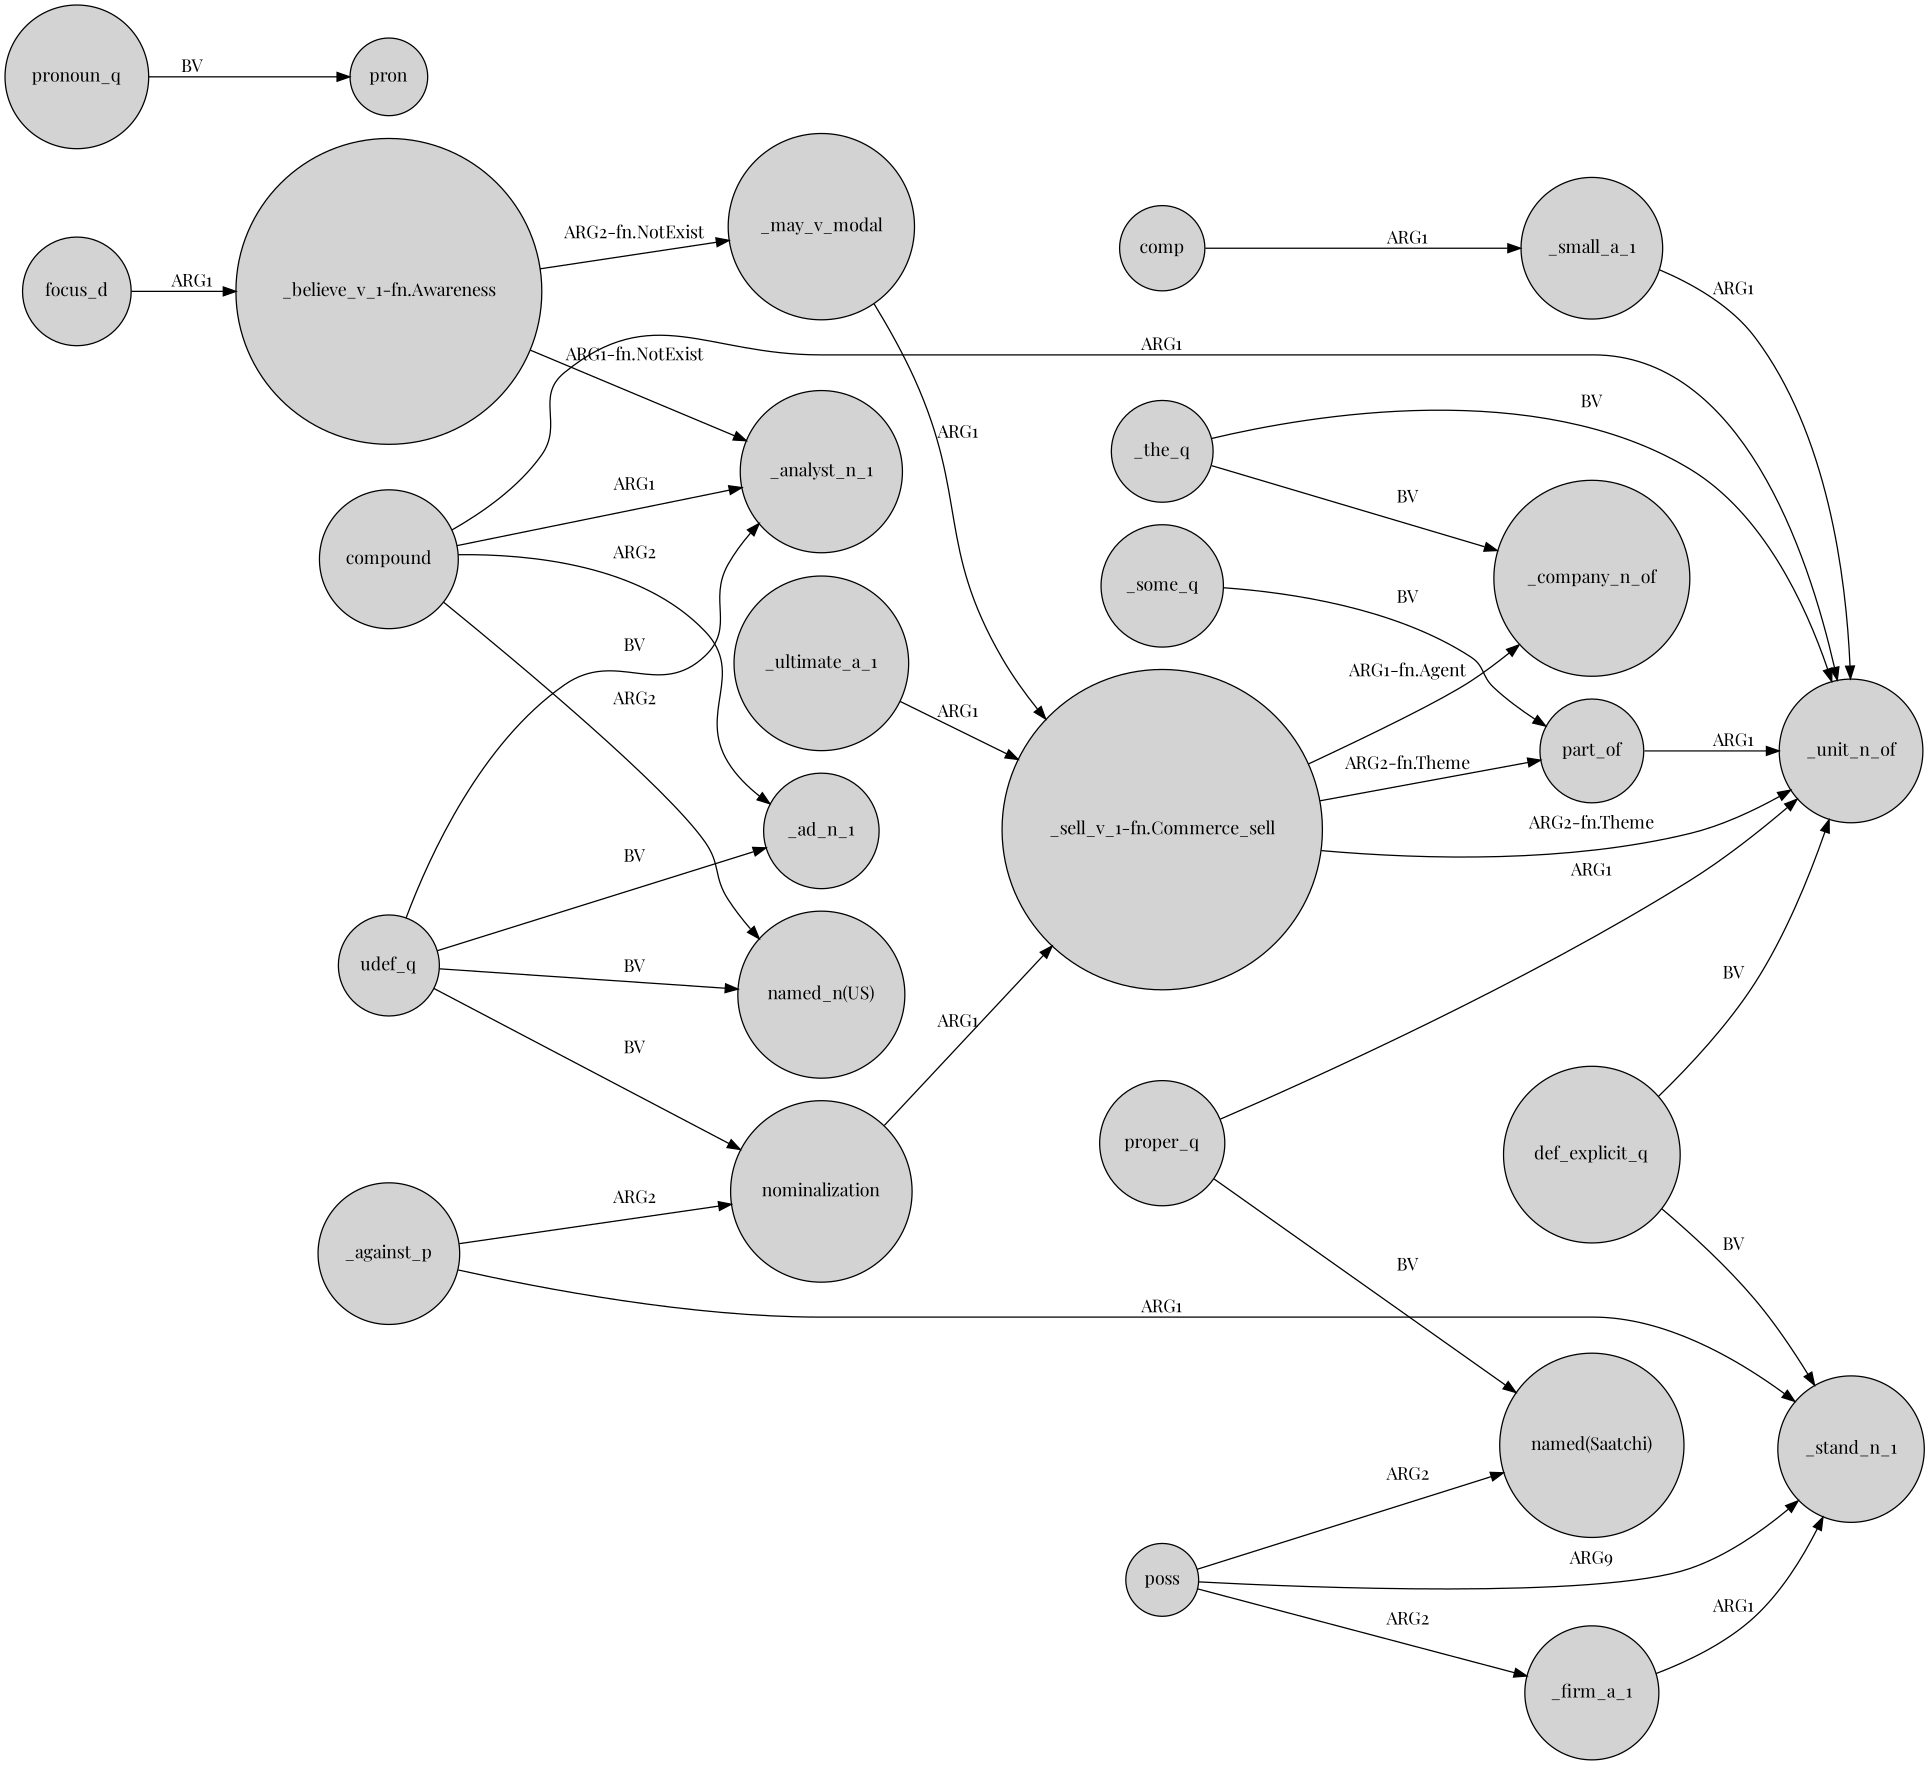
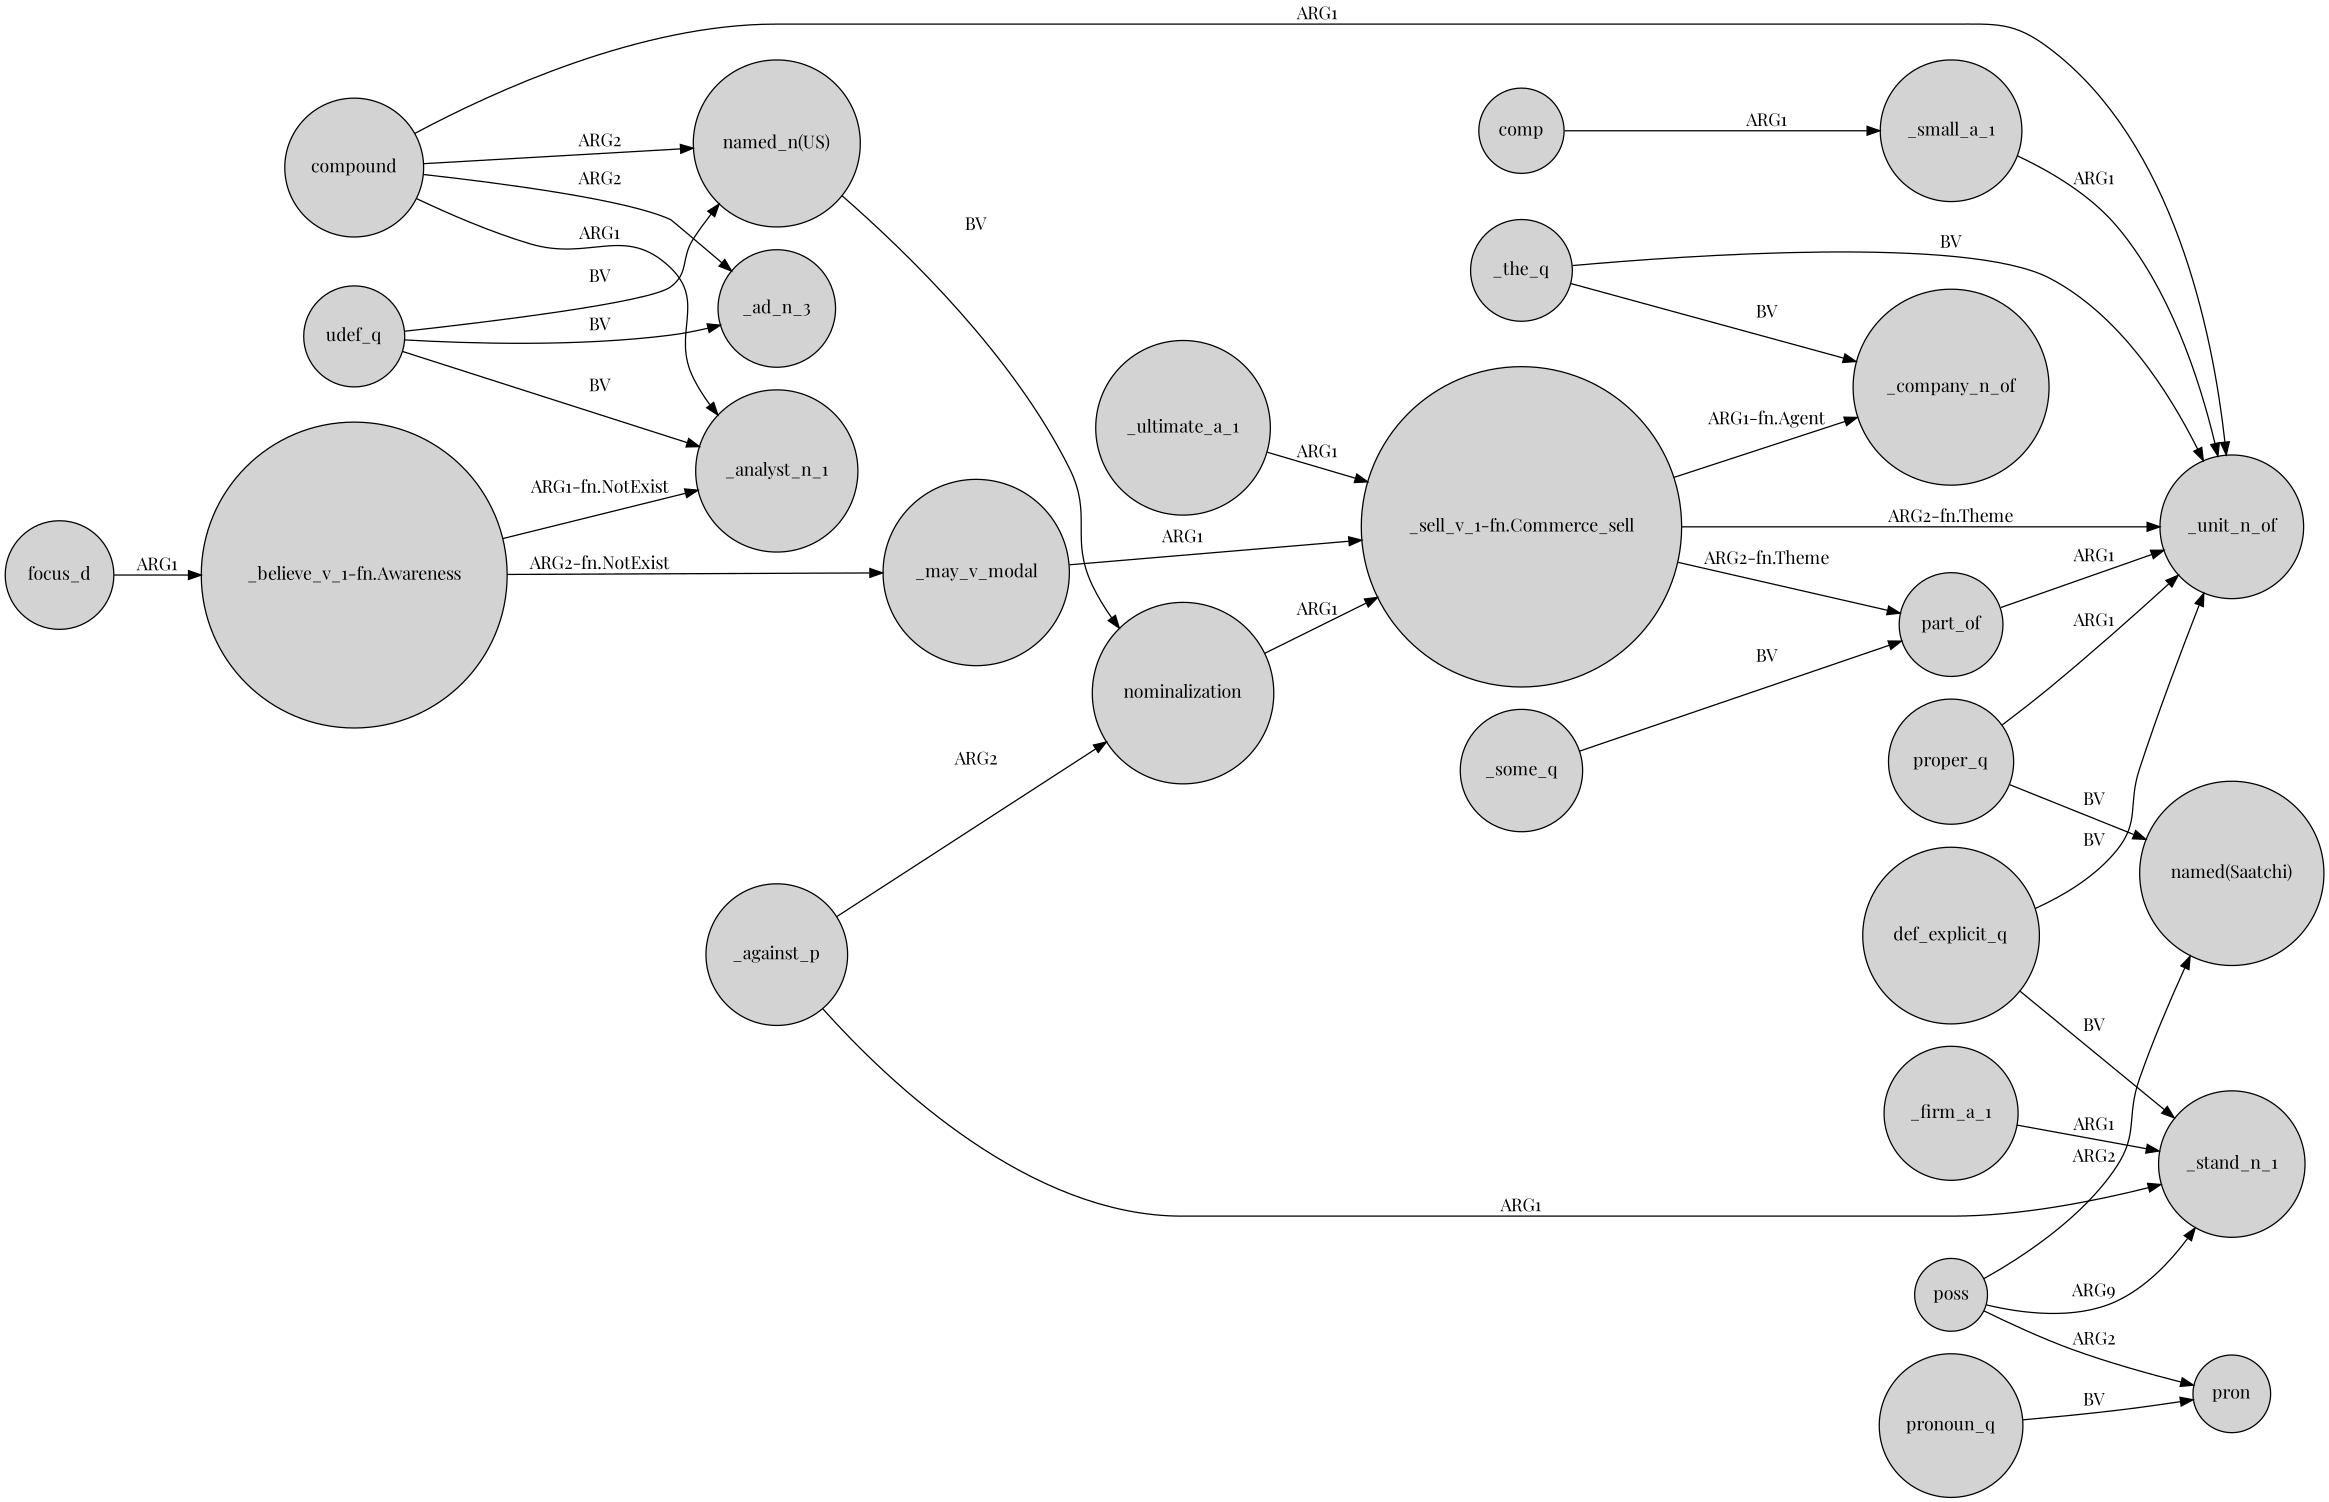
node "_ad_n_1": label "_ad_n_1" -> "_ad_n_3"
edge "udef_q" -> "nominalization": now "named_n(US)" -> "nominalization"
edge "poss" -> "_firm_a_1": now "poss" -> "pron"
